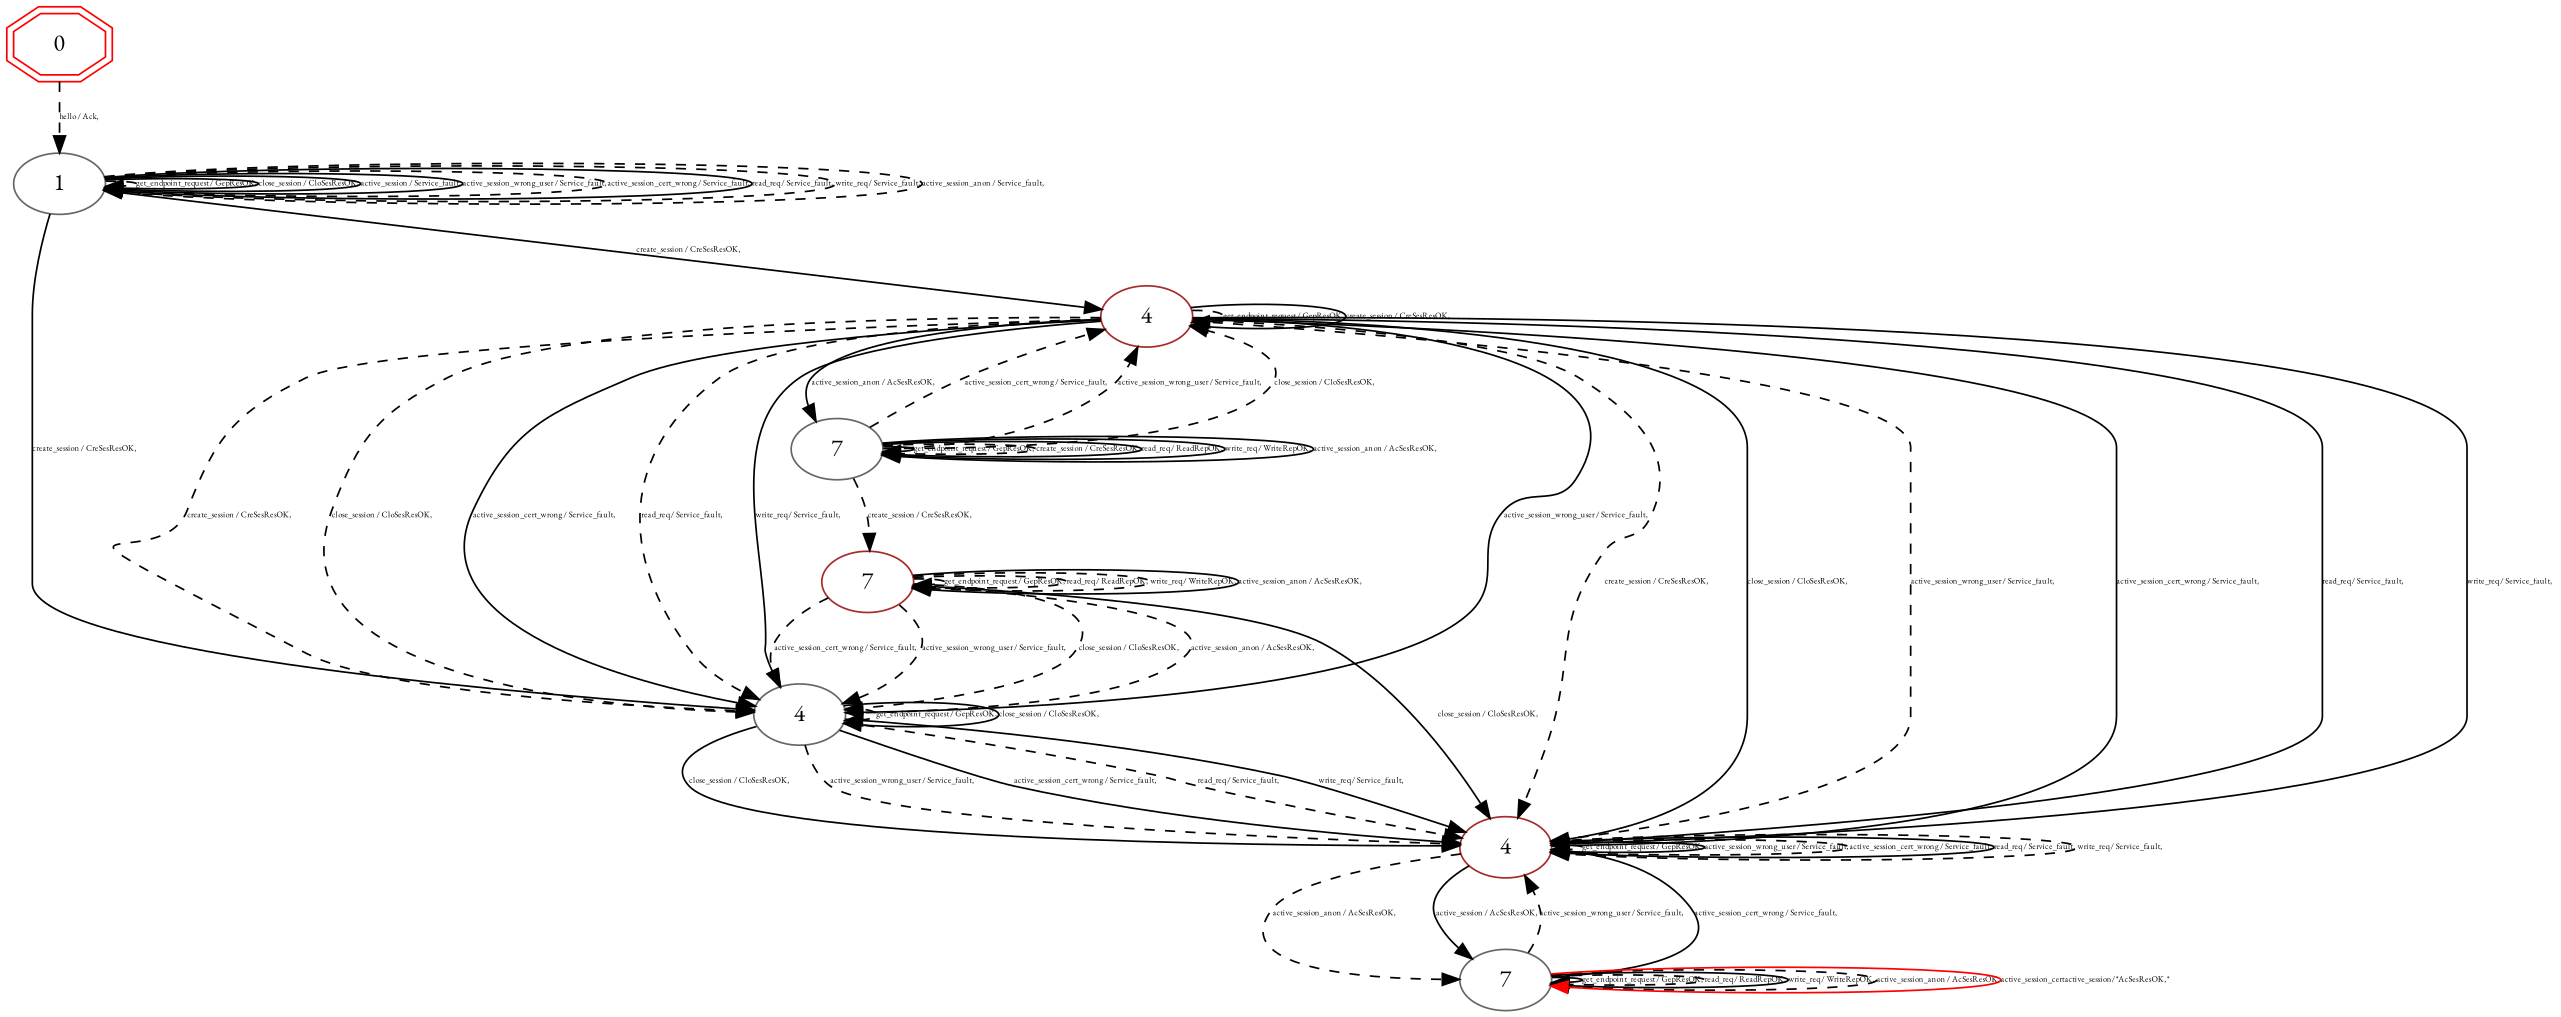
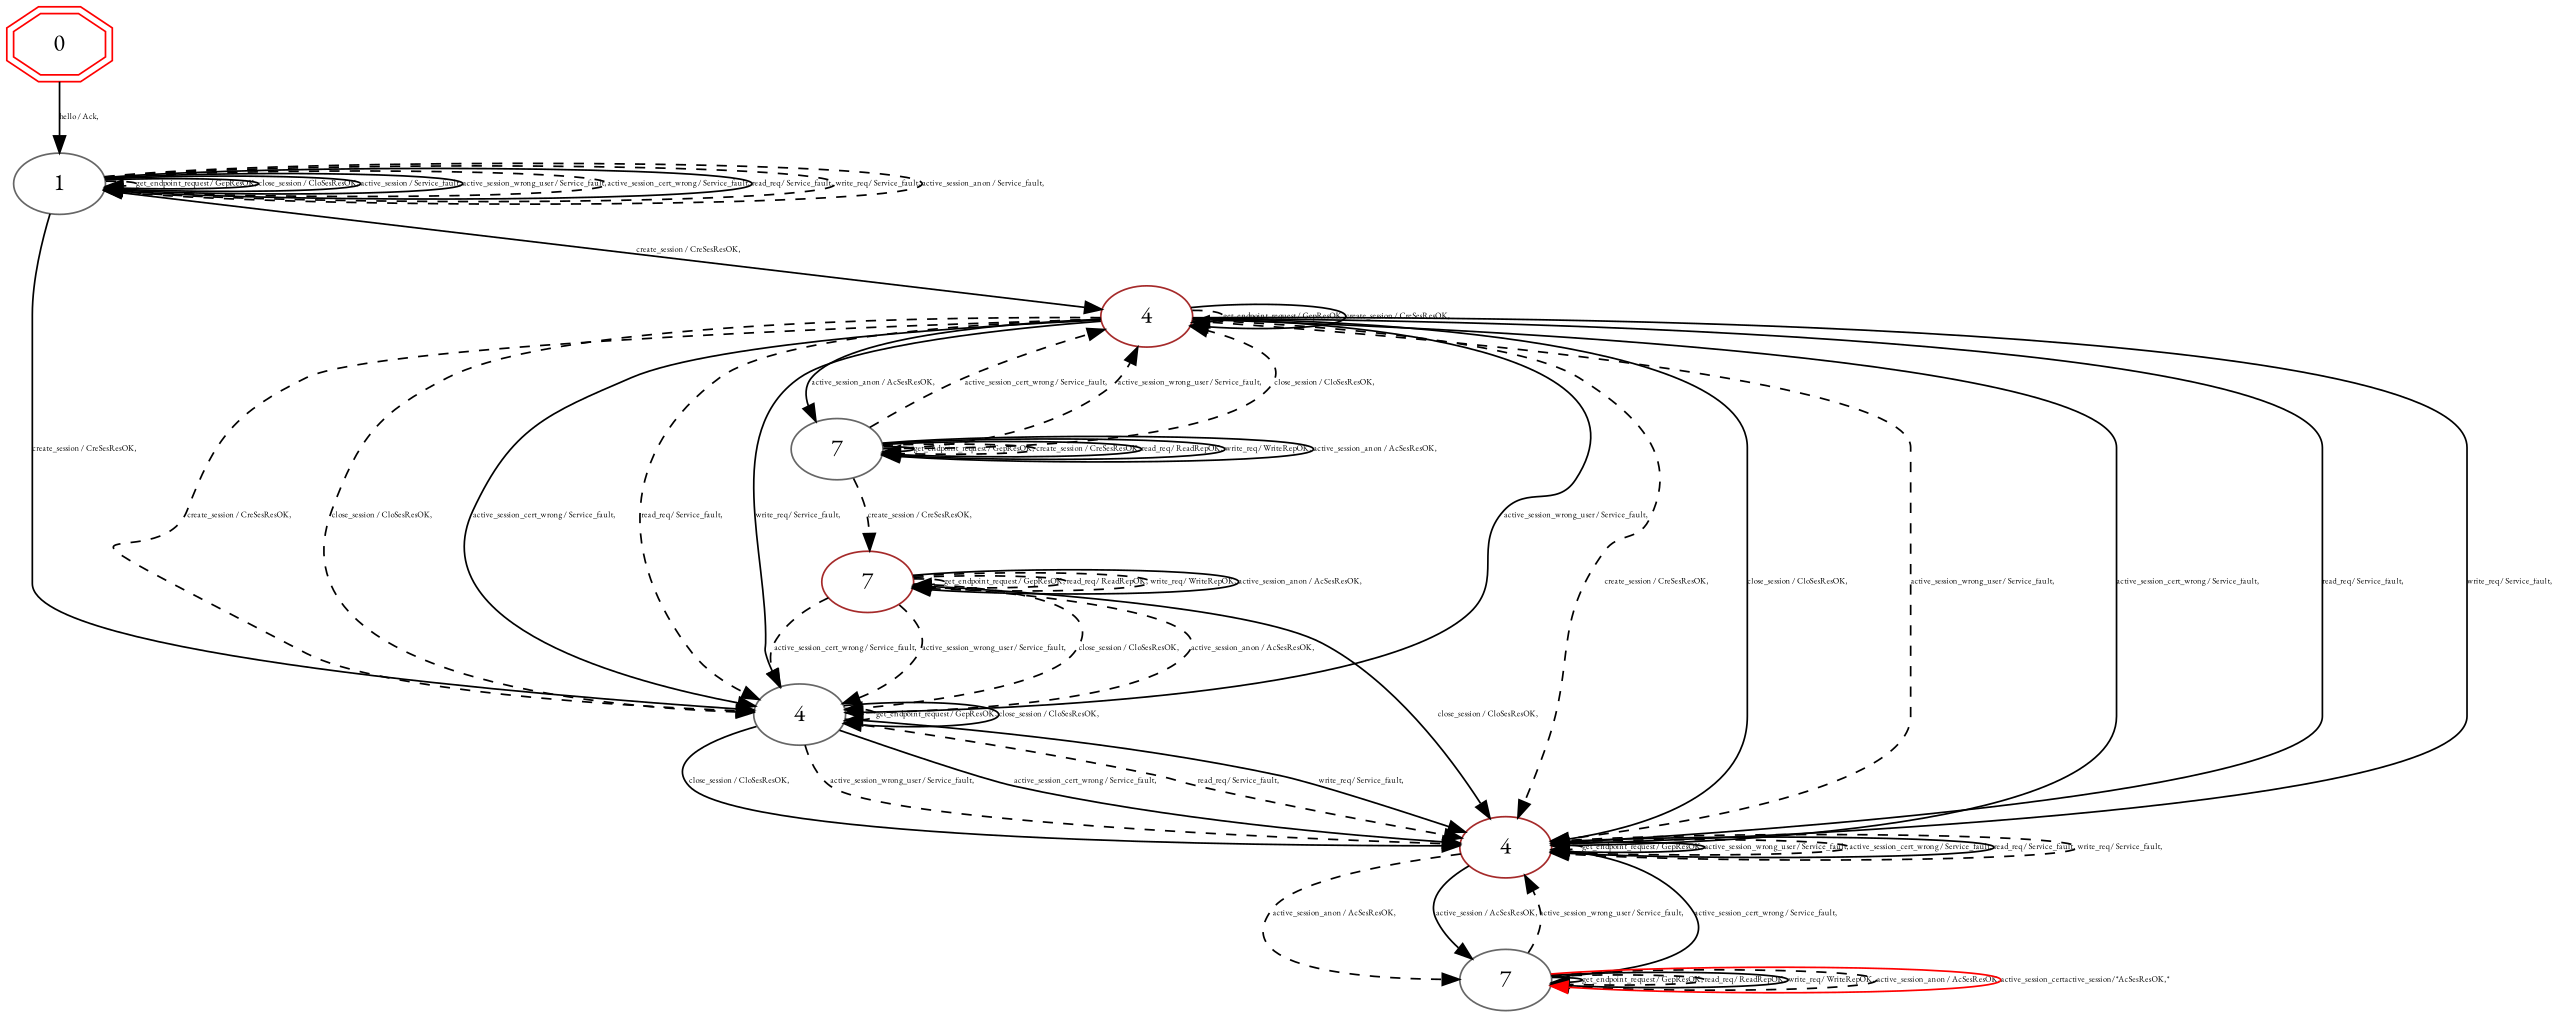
edge "0" -> "1": style dashed -> solid
